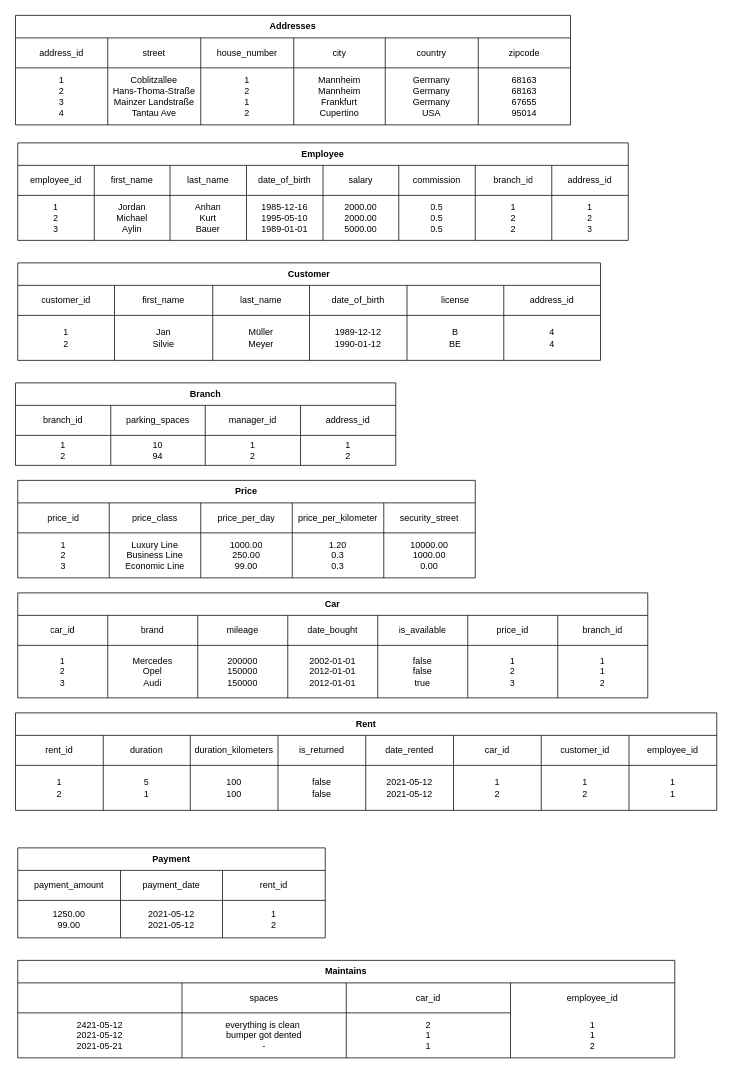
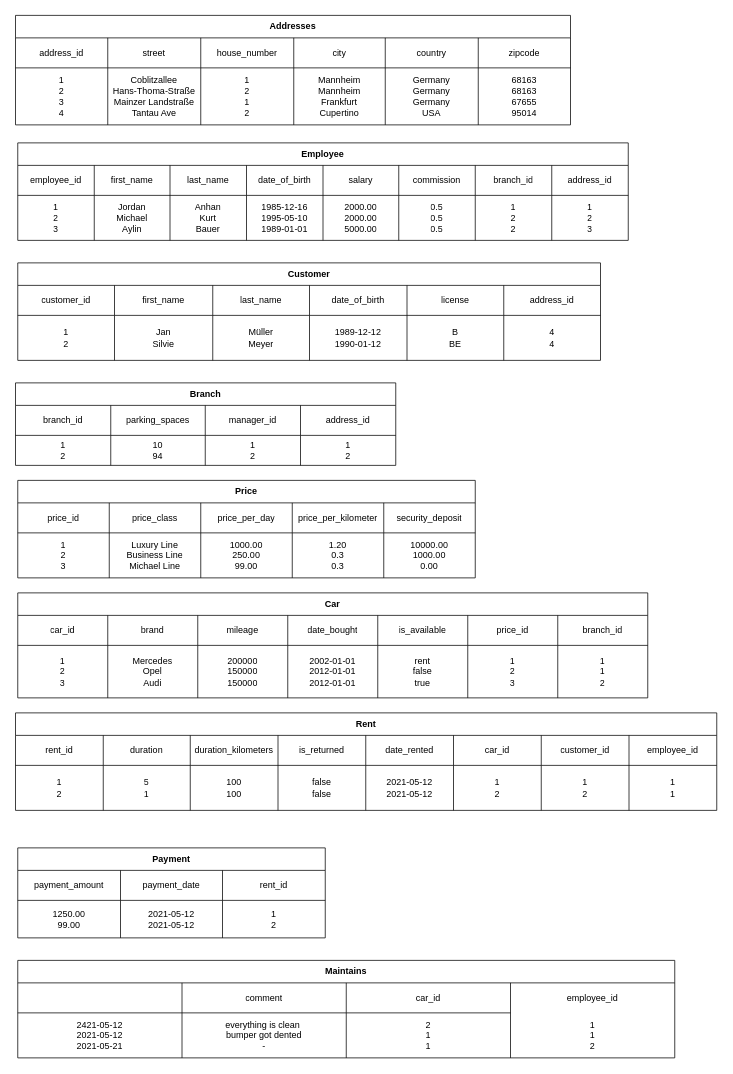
node "security_street": label "security_street" -> "security_deposit"
node "Luxury Line Business Line Economic Line": label "Luxury Line Business Line Economic Line" -> "Luxury Line Business Line Michael Line"
node "false false true": label "false false true" -> "rent false true"
node "spaces": label "spaces" -> "comment"
